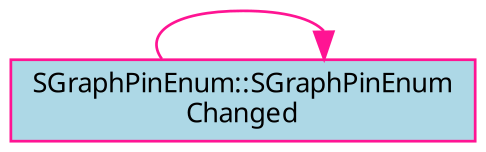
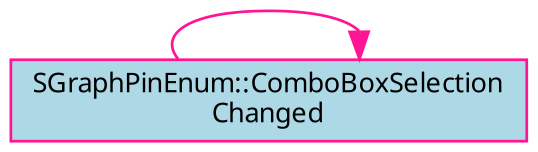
node "SGraphPinEnum::SGraphPinEnum Changed": label "SGraphPinEnum::SGraphPinEnum Changed" -> "SGraphPinEnum::ComboBoxSelection Changed"
